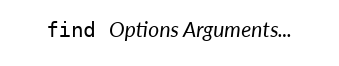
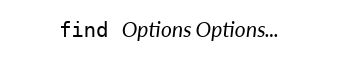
node "find": text "Options Arguments..." -> "Options Options..."
